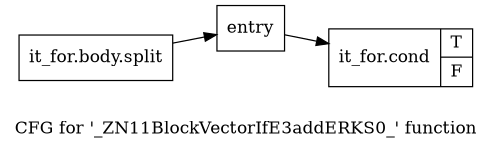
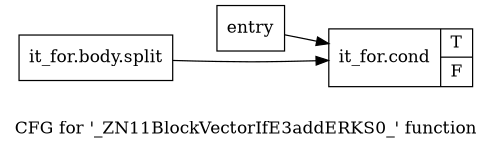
edge "it_for.body.split" -> "entry": now "it_for.body.split" -> "it_for.cond"
